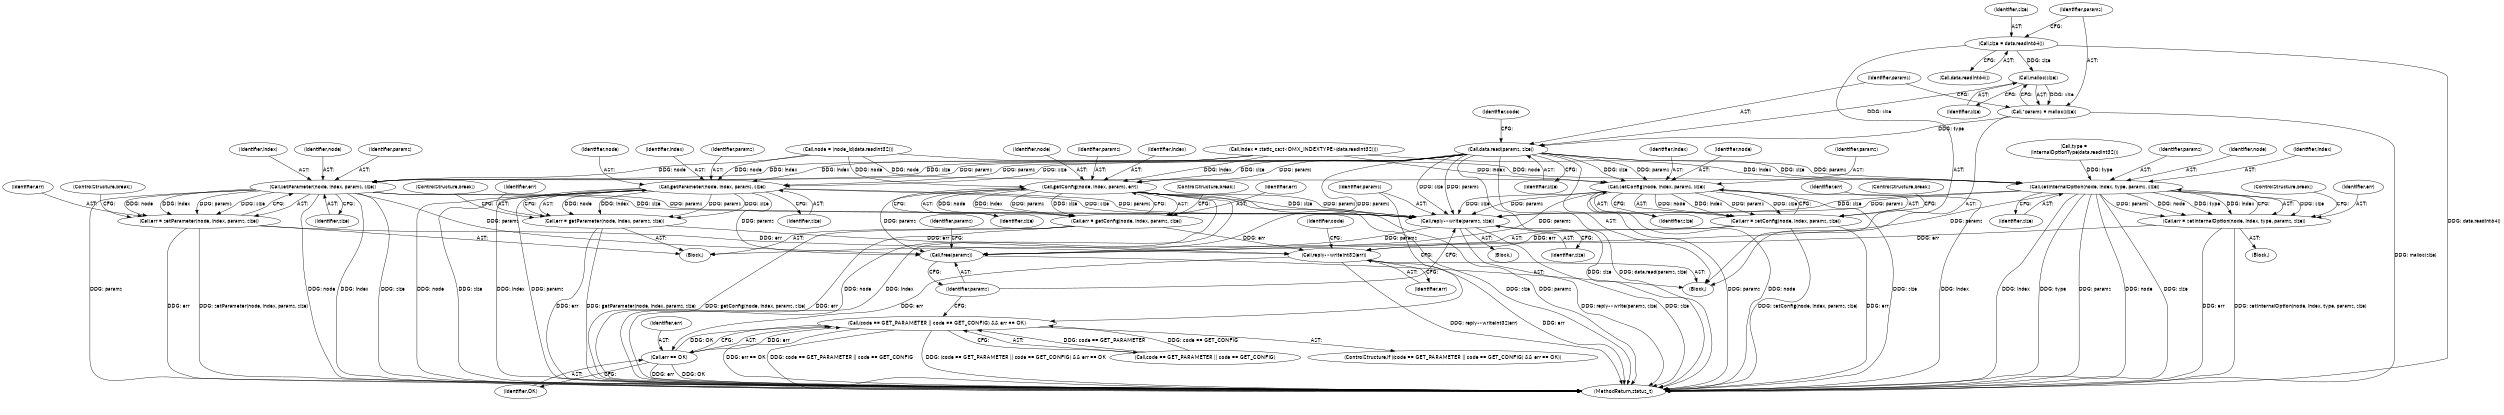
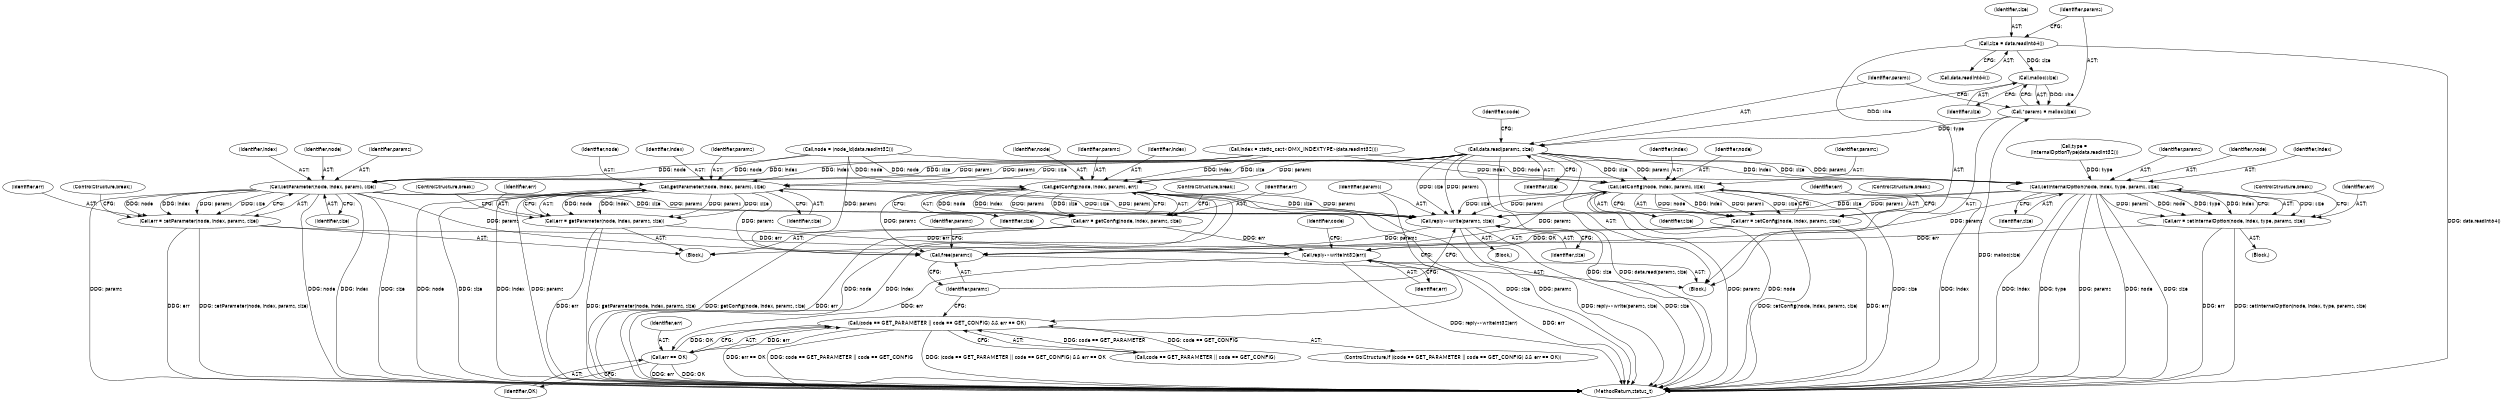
edge "(Call,data.read(params, size))" -> "(Call,free(params))": now "(Call,node = (node_id)data.readInt32())" -> "(Call,free(params))"
edge "(Call,err = setConfig(node, index, params, size))" -> "(Call,reply->writeInt32(err))": label "DDG: err" -> "DDG: OK"
edge "(Call,*params = malloc(size))" -> "(MethodReturn,status_t)": reversed
